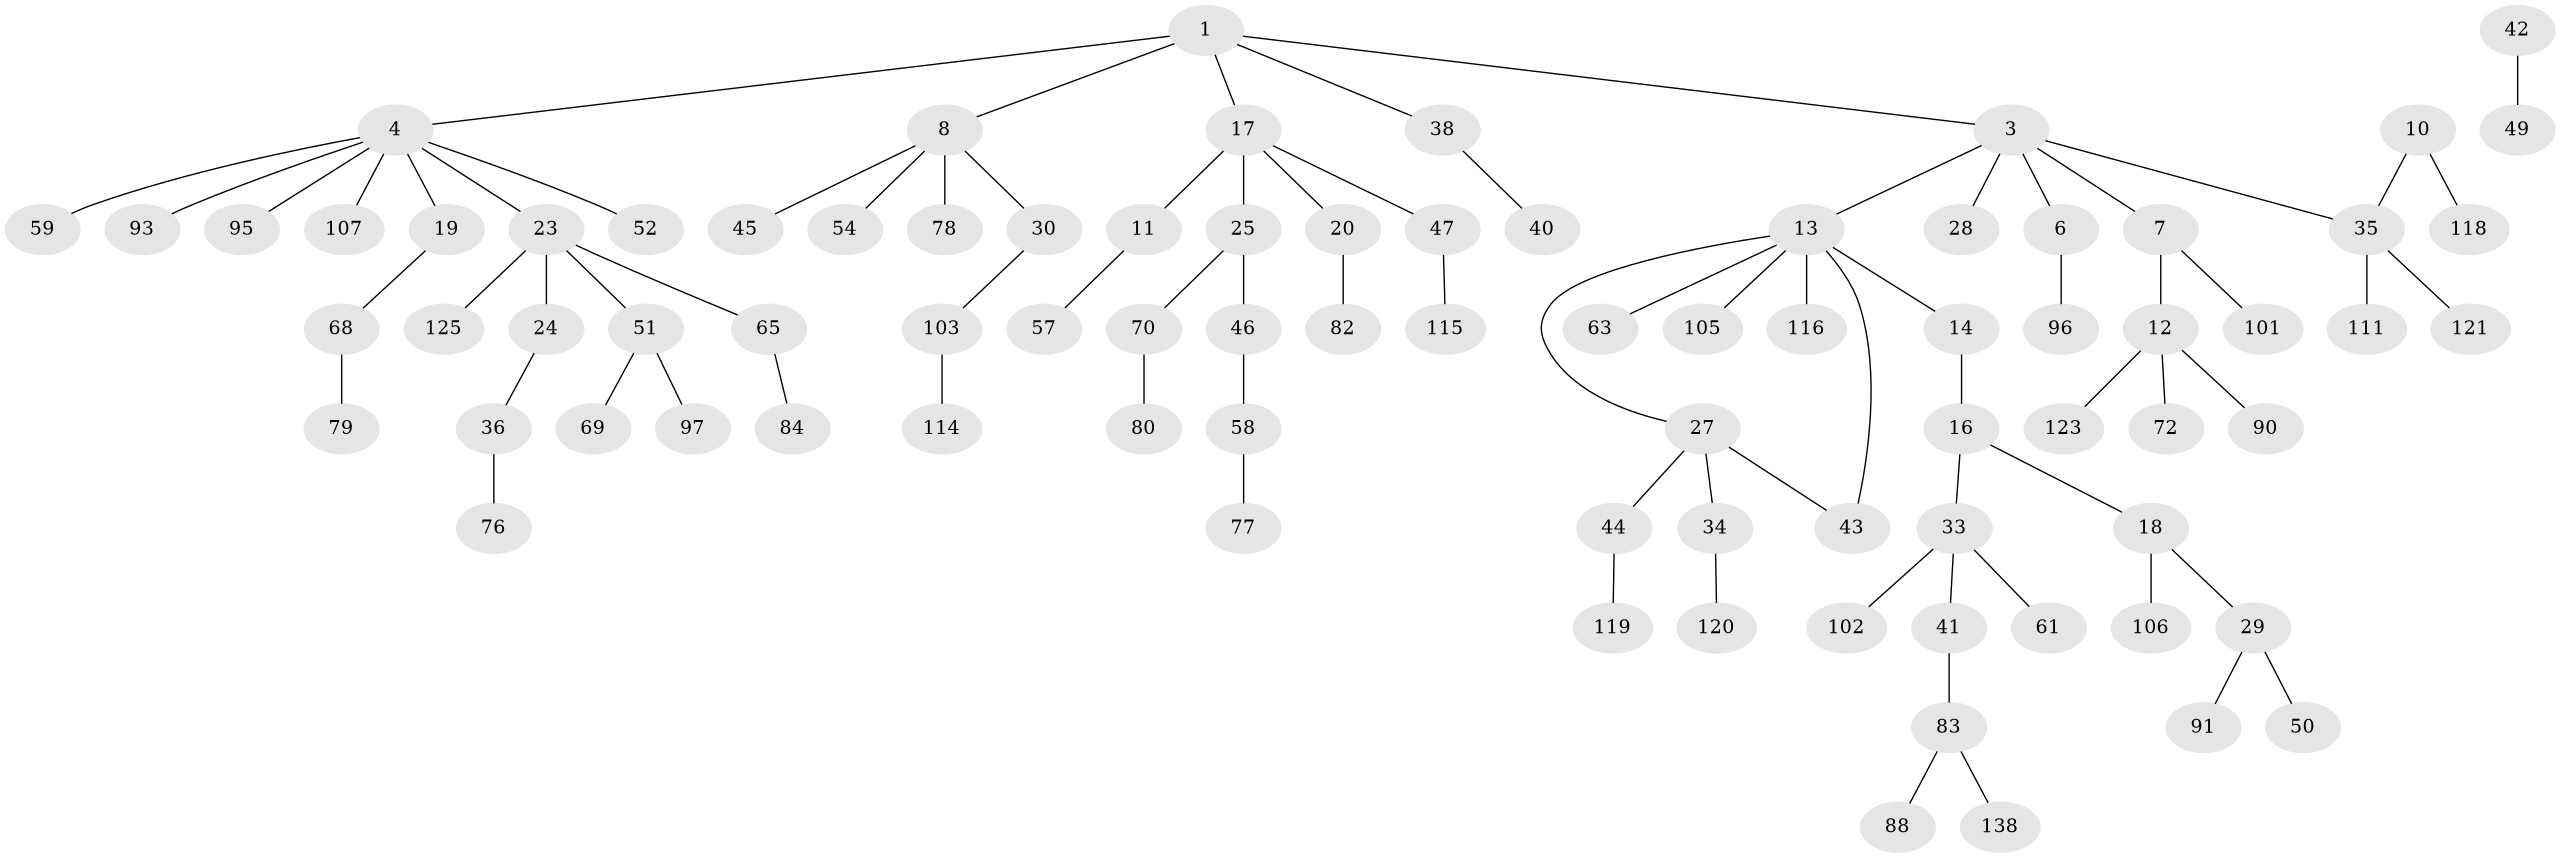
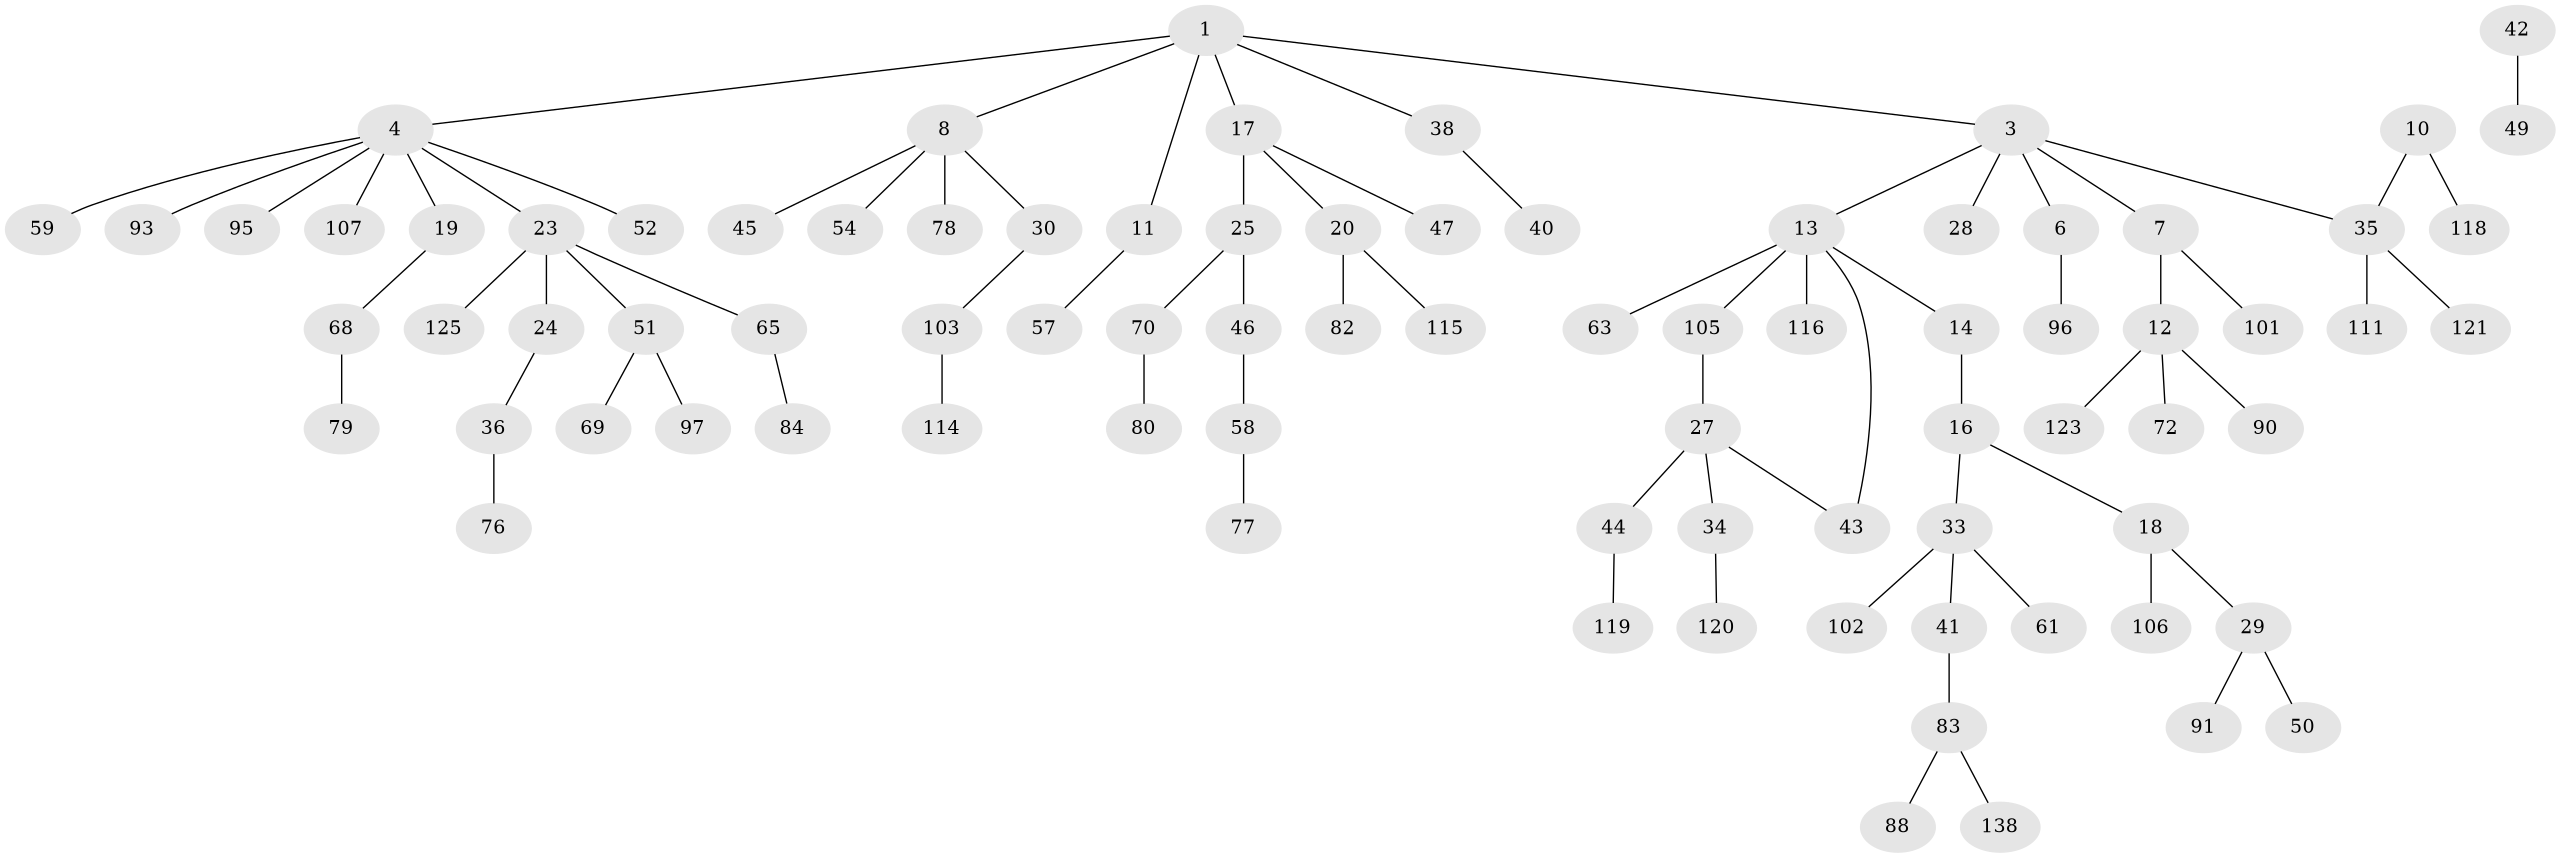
edge "17" -- "11": now "1" -- "11"
edge "47" -- "115": now "20" -- "115"
edge "13" -- "27": now "105" -- "27"
